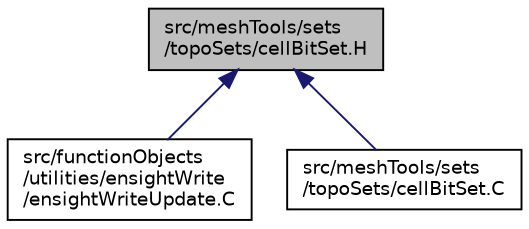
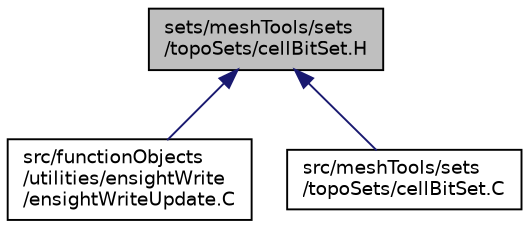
node "src/meshTools/sets /topoSets/cellBitSet.H": label "src/meshTools/sets /topoSets/cellBitSet.H" -> "sets/meshTools/sets /topoSets/cellBitSet.H"
